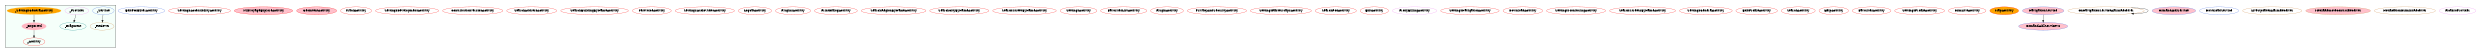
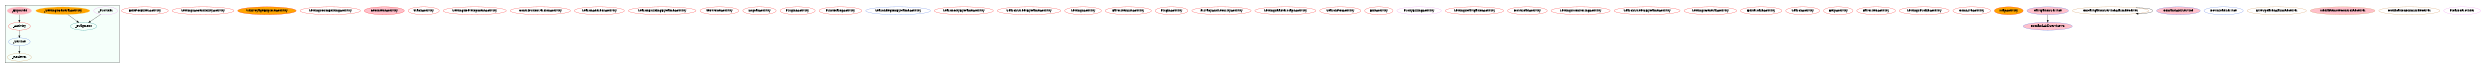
node "EditPOIFilterActivity": color royalblue -> red
node "WikivoyageExploreActivity": fillcolor pink -> orange
node "SettingsOsmEditingActivity": added
node "SettingsAudioVideoActivity": removed
node "SearchRegionByNameActivity": color red -> royalblue
edge "_SettingsGeneralActivity" -> "_Exported": now "_SettingsGeneralActivity" -> "_Fragment"
edge "_Activity" -> "_Service": added
